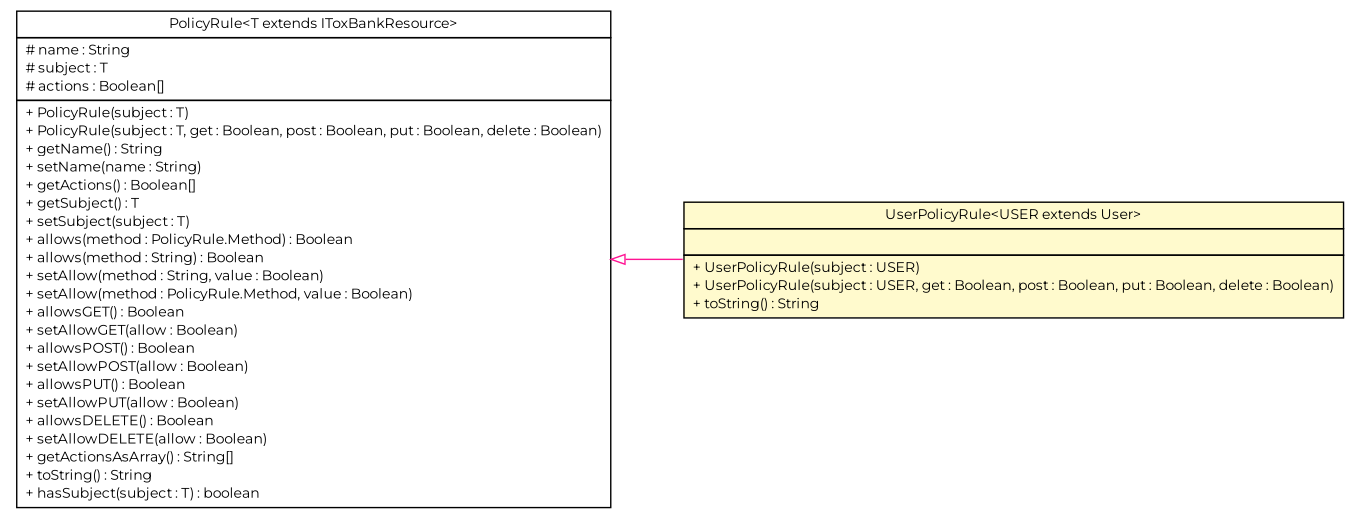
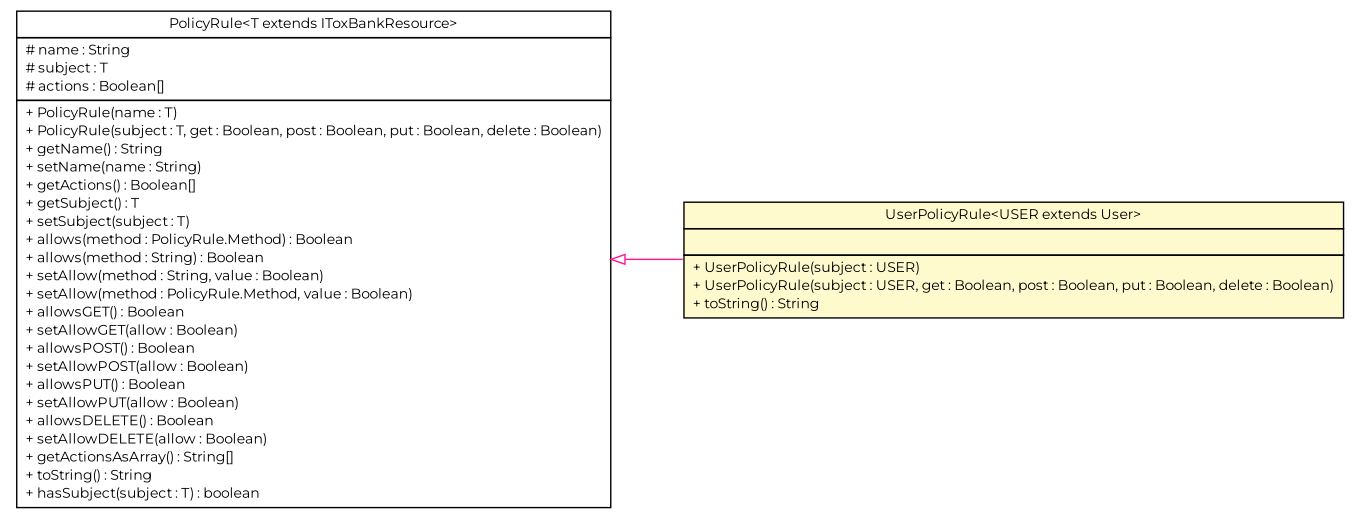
node "PolicyRule<T extends IToxBankResource>": text "+ PolicyRule(subject : T)" -> "+ PolicyRule(name : T)"
